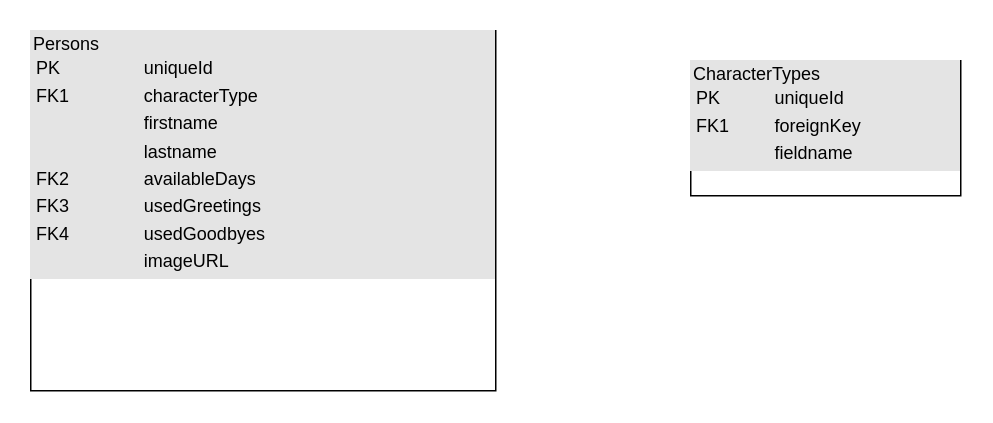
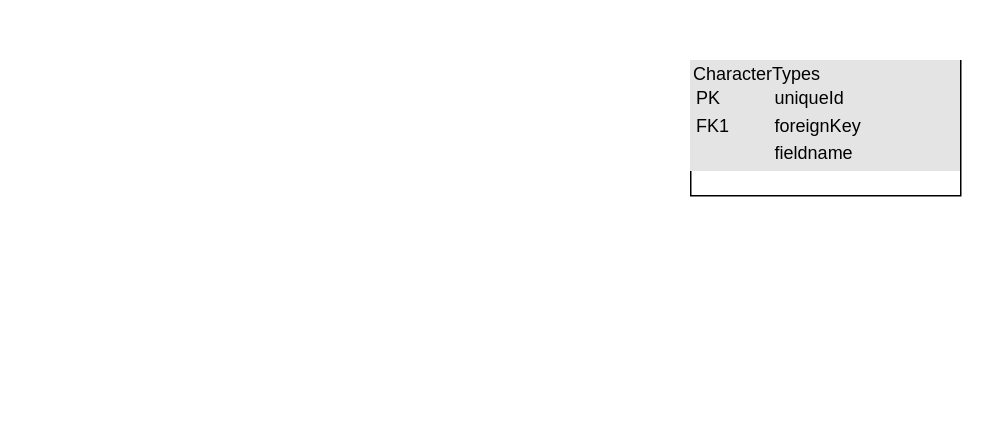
node "PersonsPK uniqueId FK1 characterType firstname lastname FK2 availableDays FK3 usedGreetings FK4 usedGoodbyes imageURL": removed
